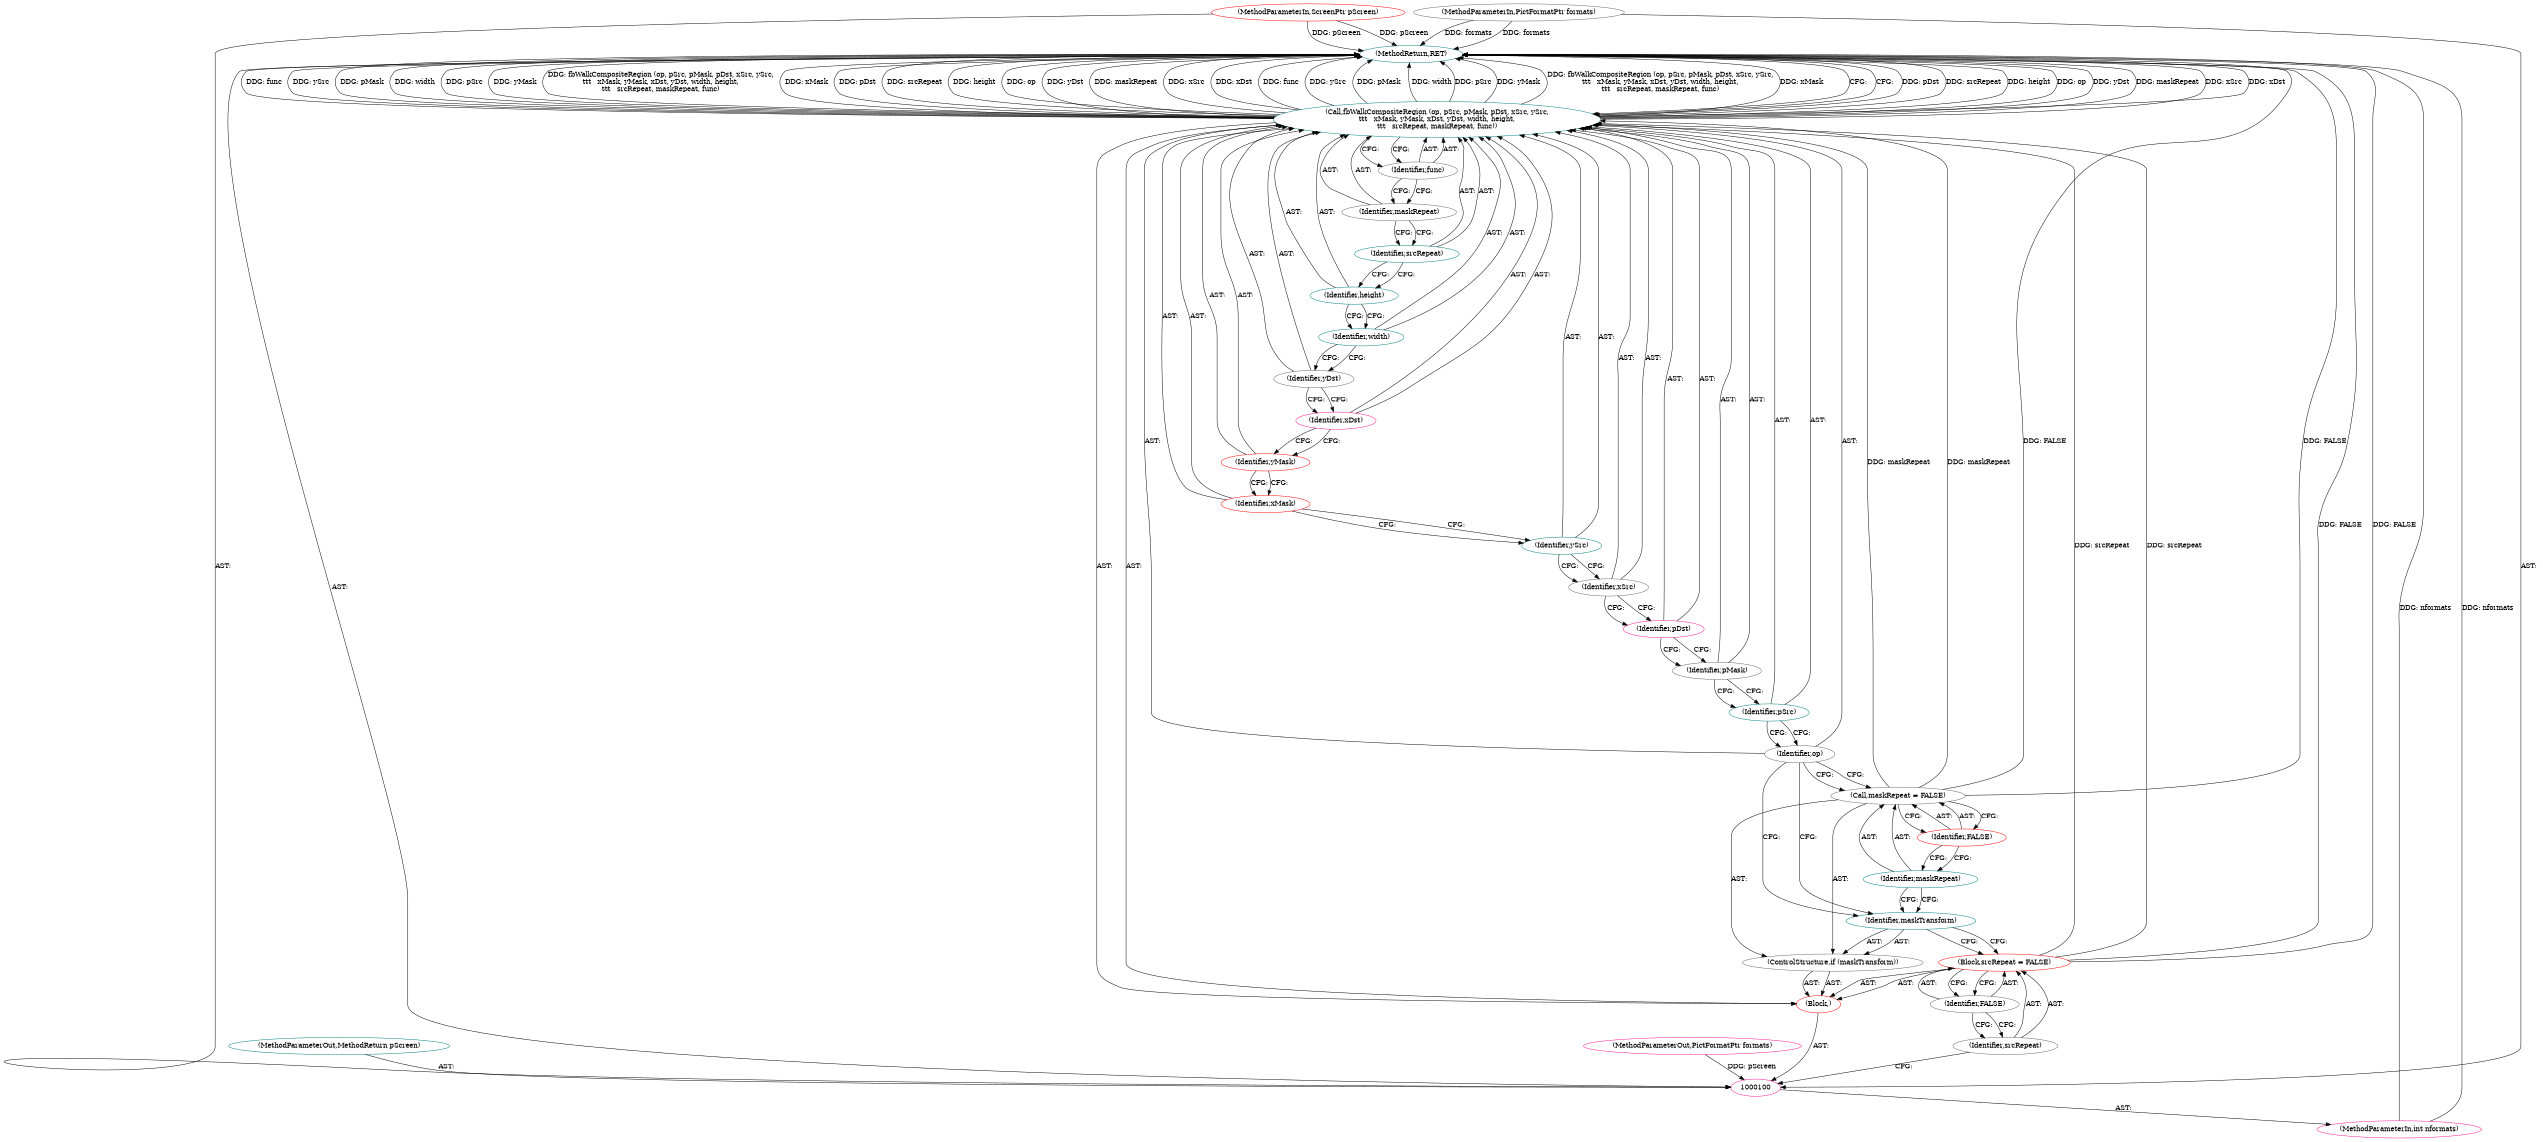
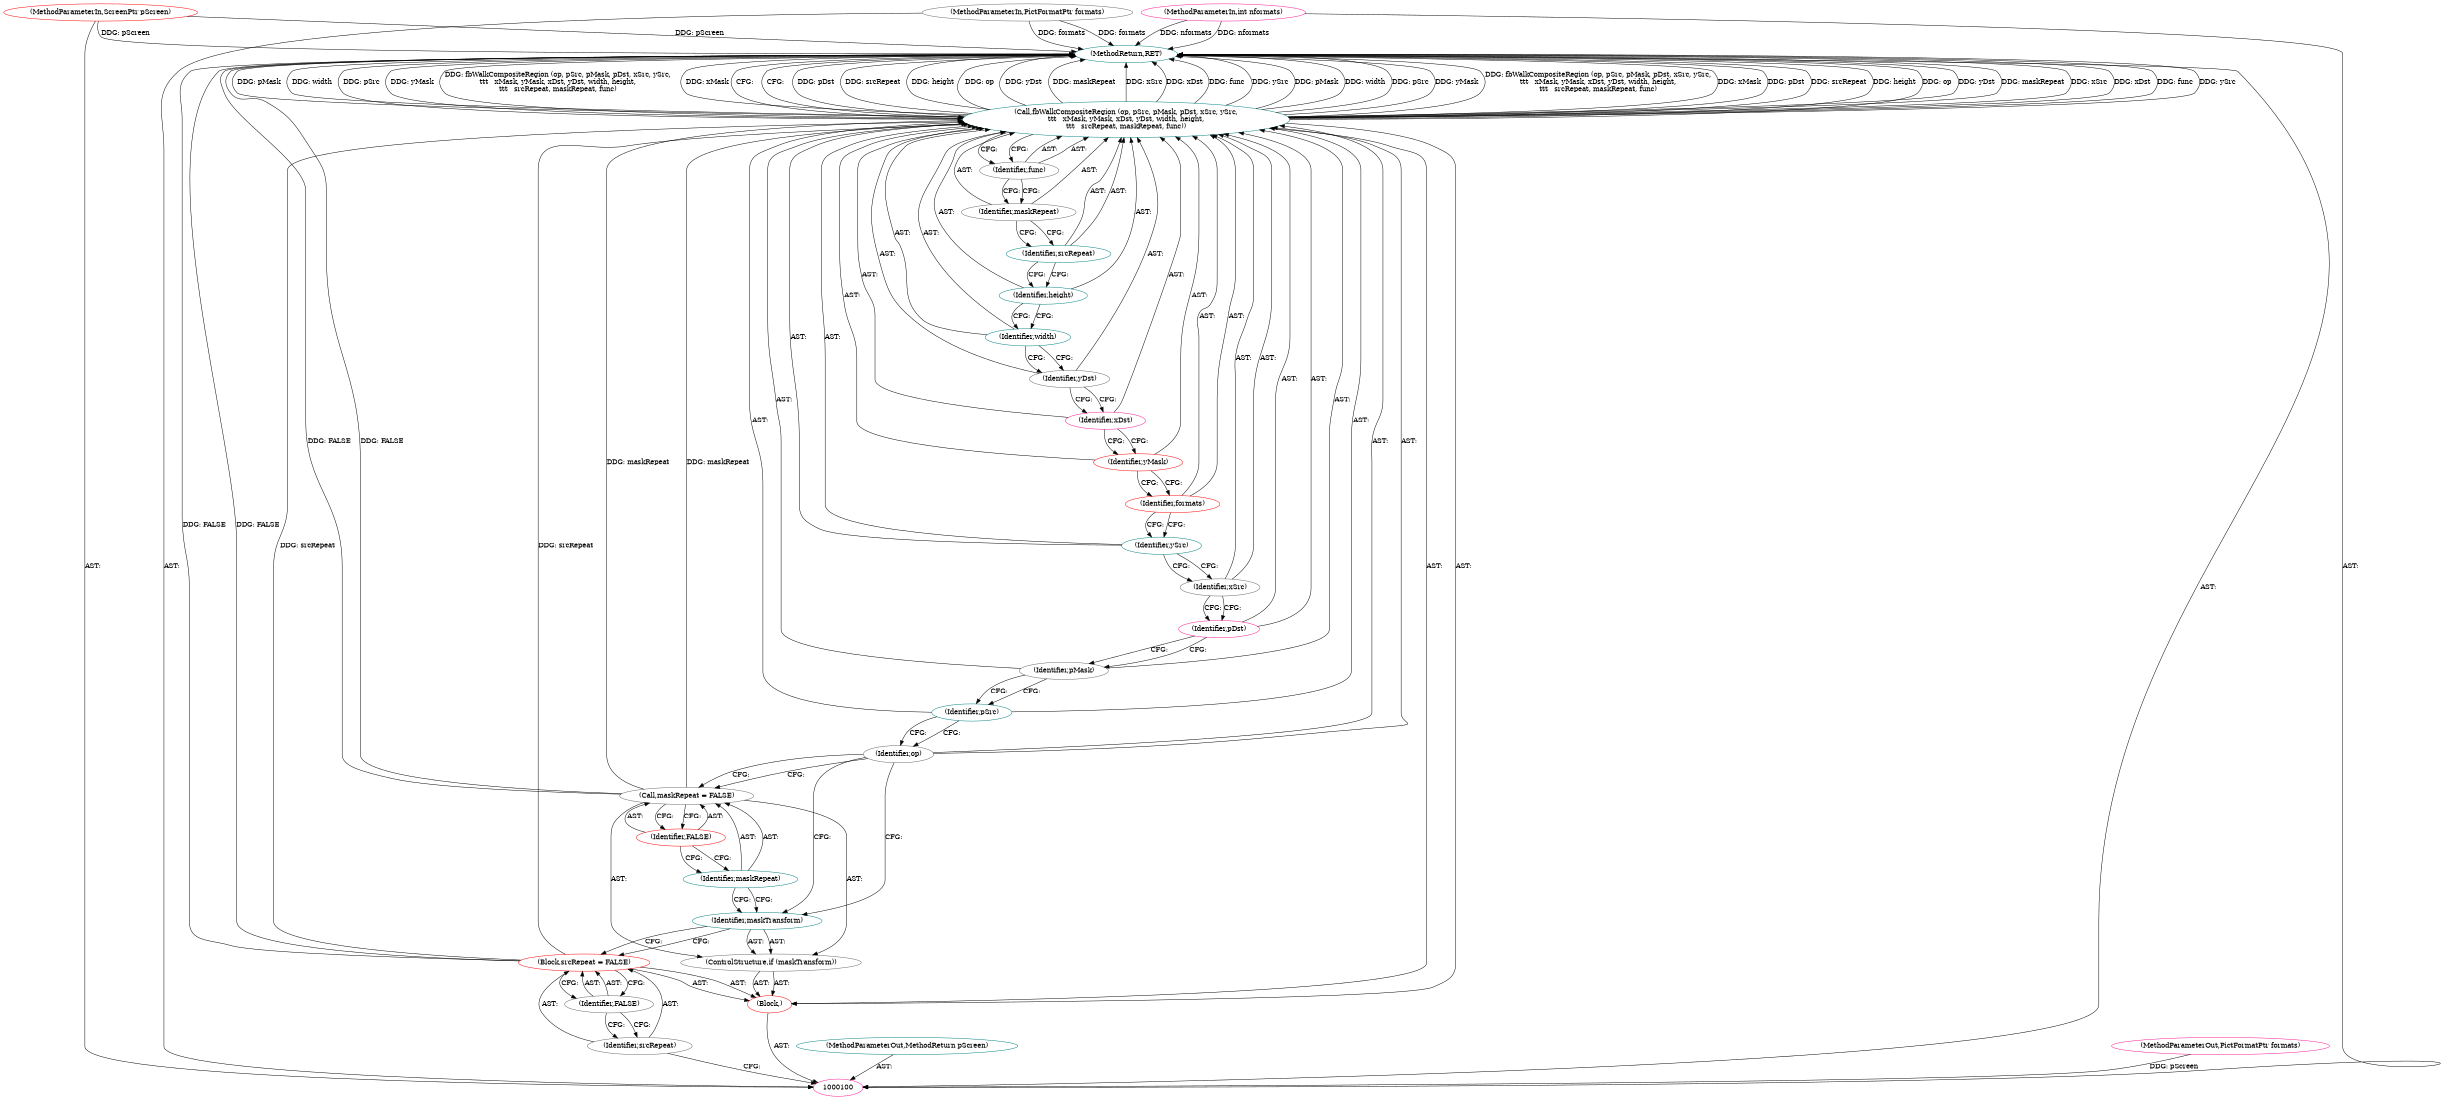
node "(Identifier,xMask)": label "(Identifier,xMask)" -> "(Identifier,formats)"
edge "1000100" -> "(MethodParameterIn,int nformats)": reversed
